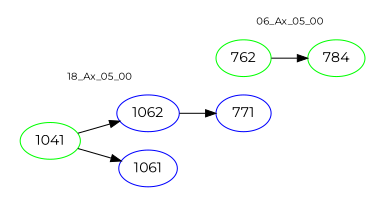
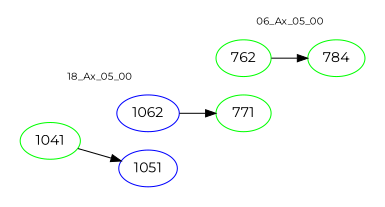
node "771": color blue -> green
edge "1041" -> "1062": removed
node "1061": label "1061" -> "1051"
